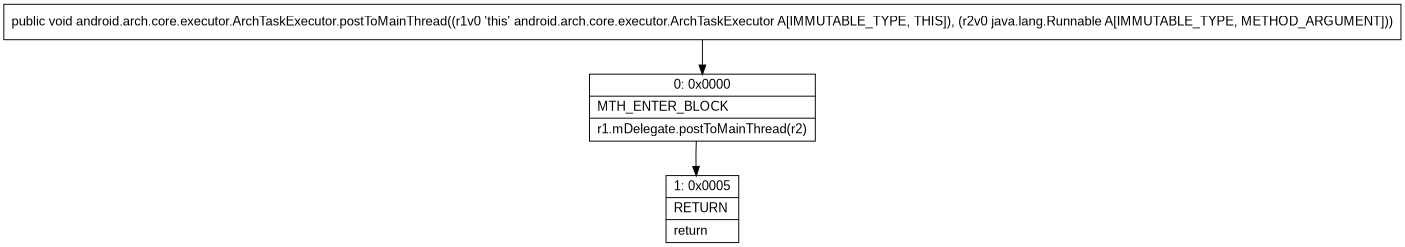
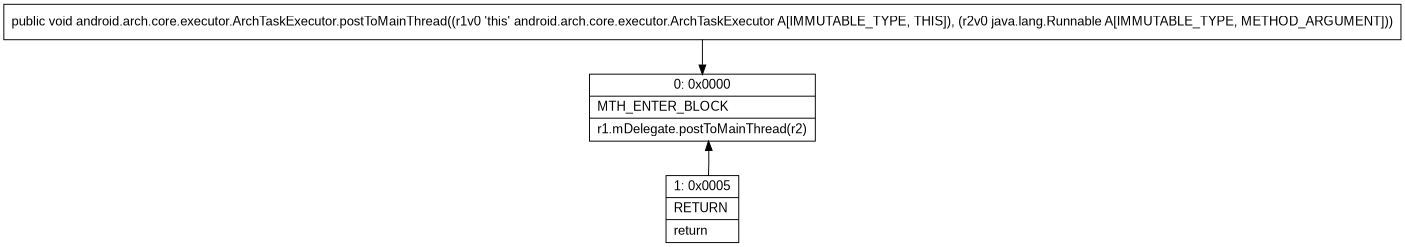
edge "0: 0x0000" -> "1: 0x0005": reversed
